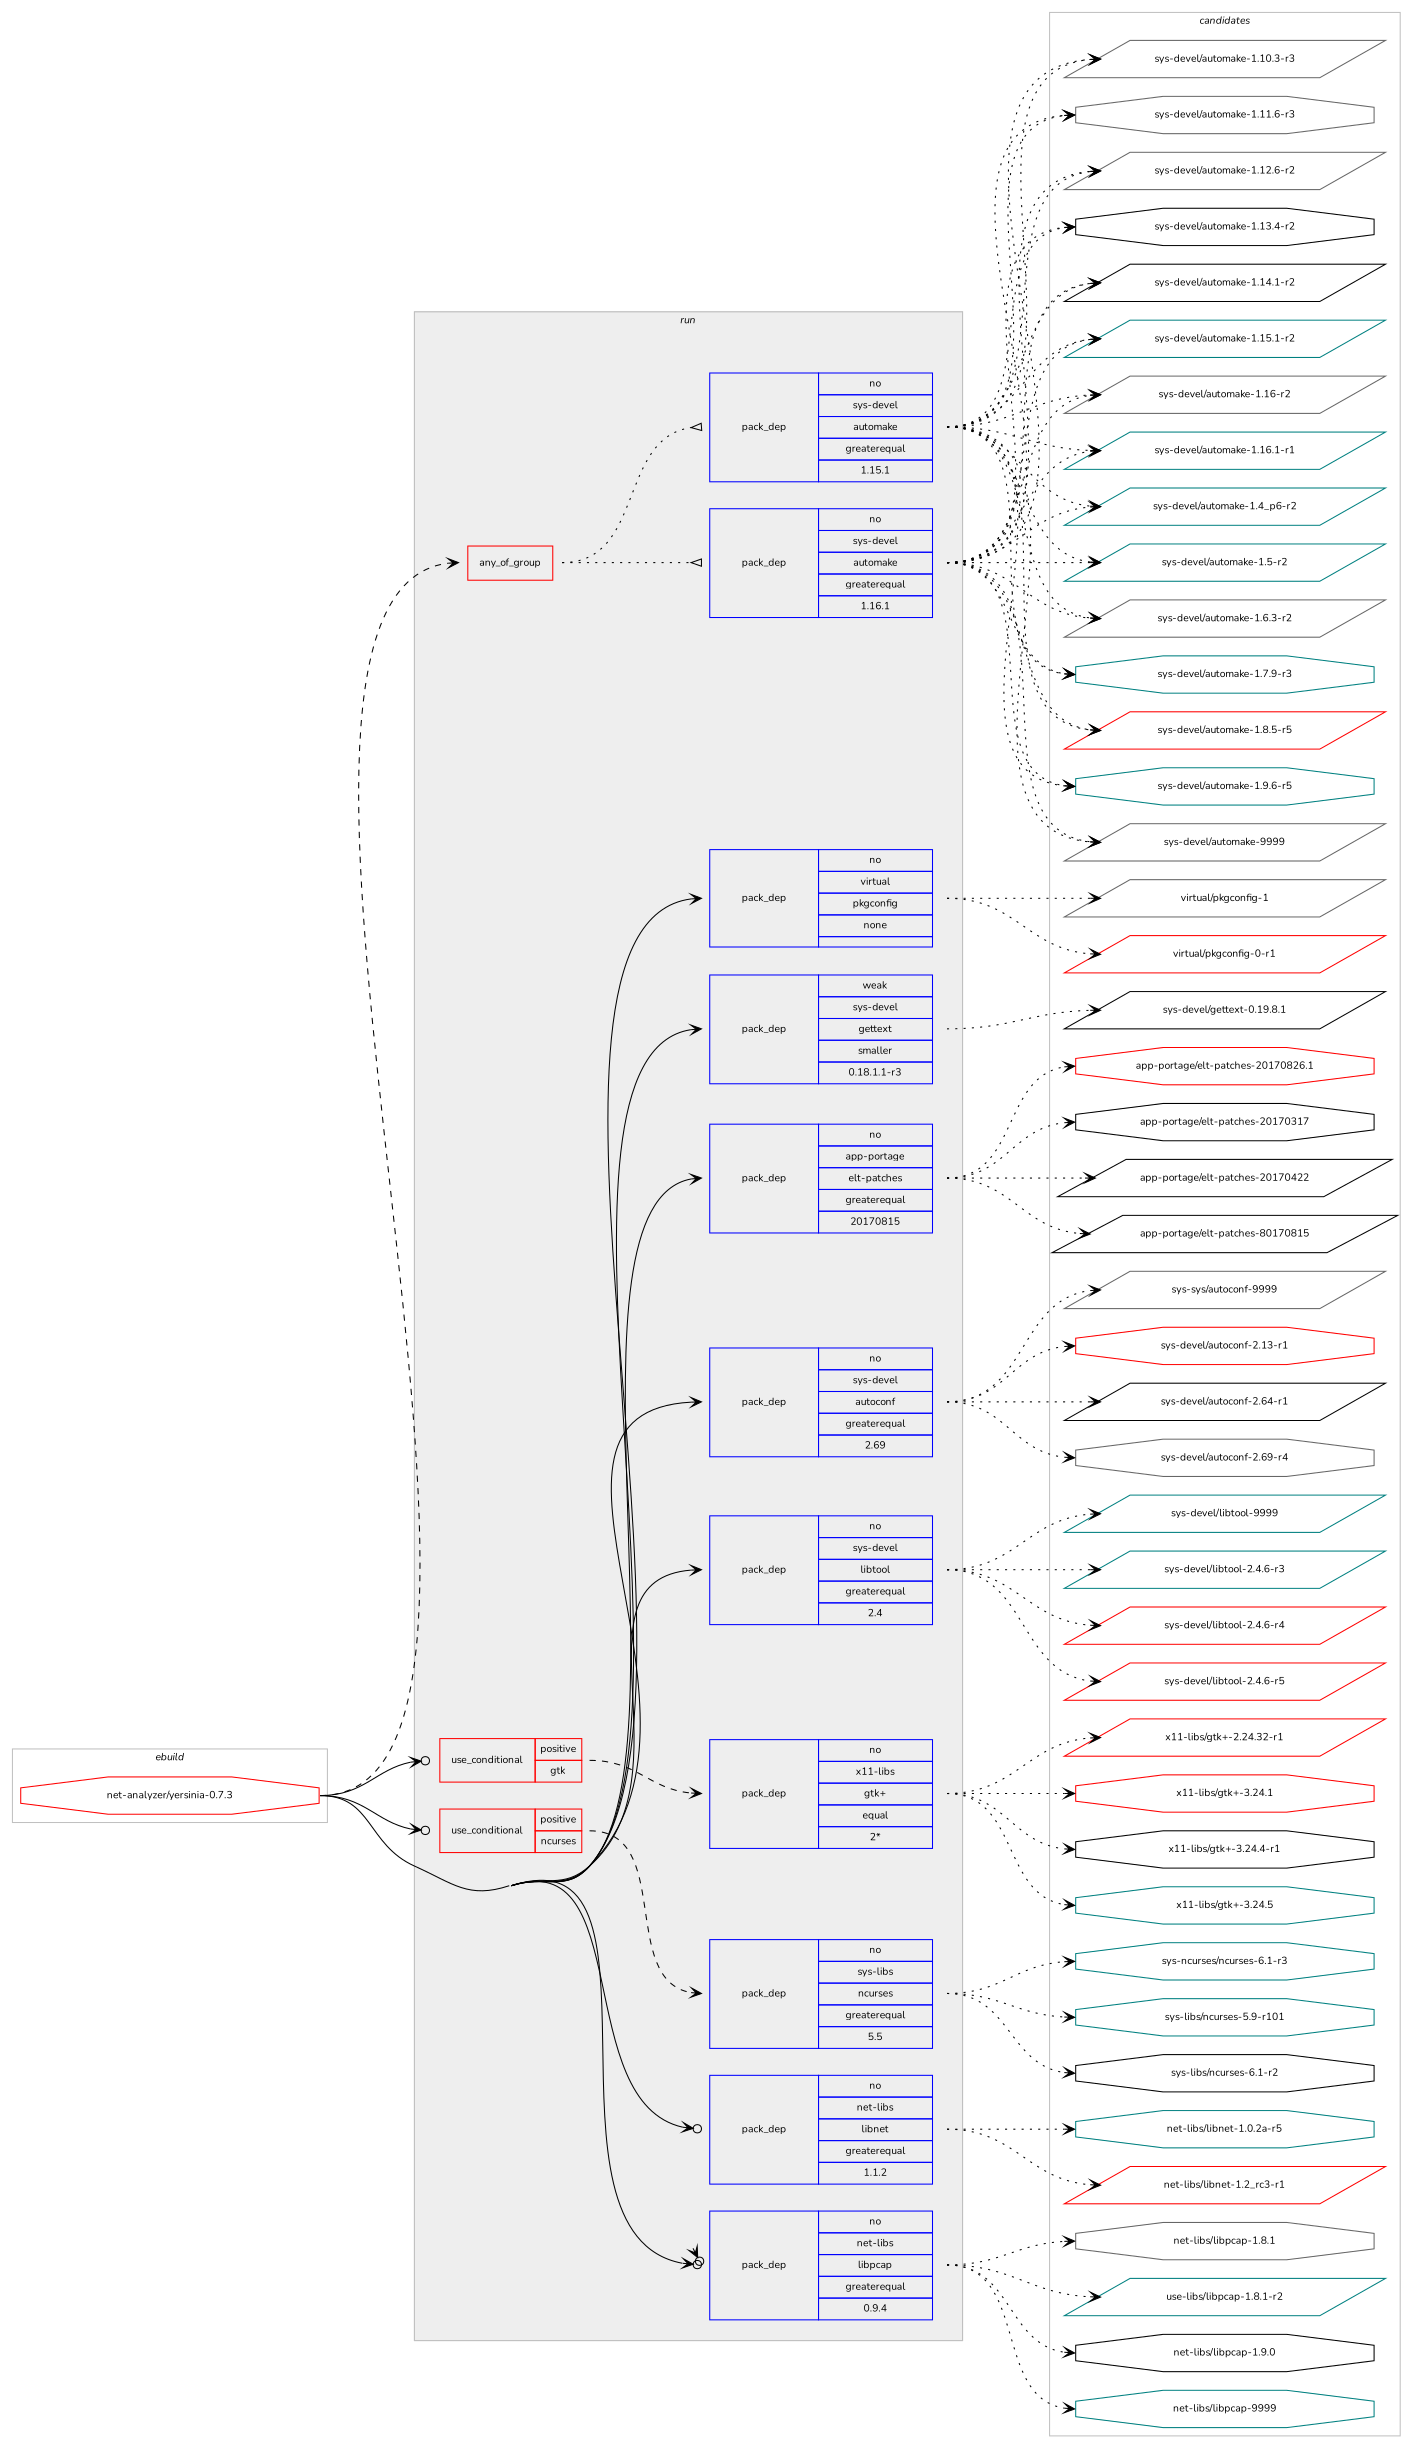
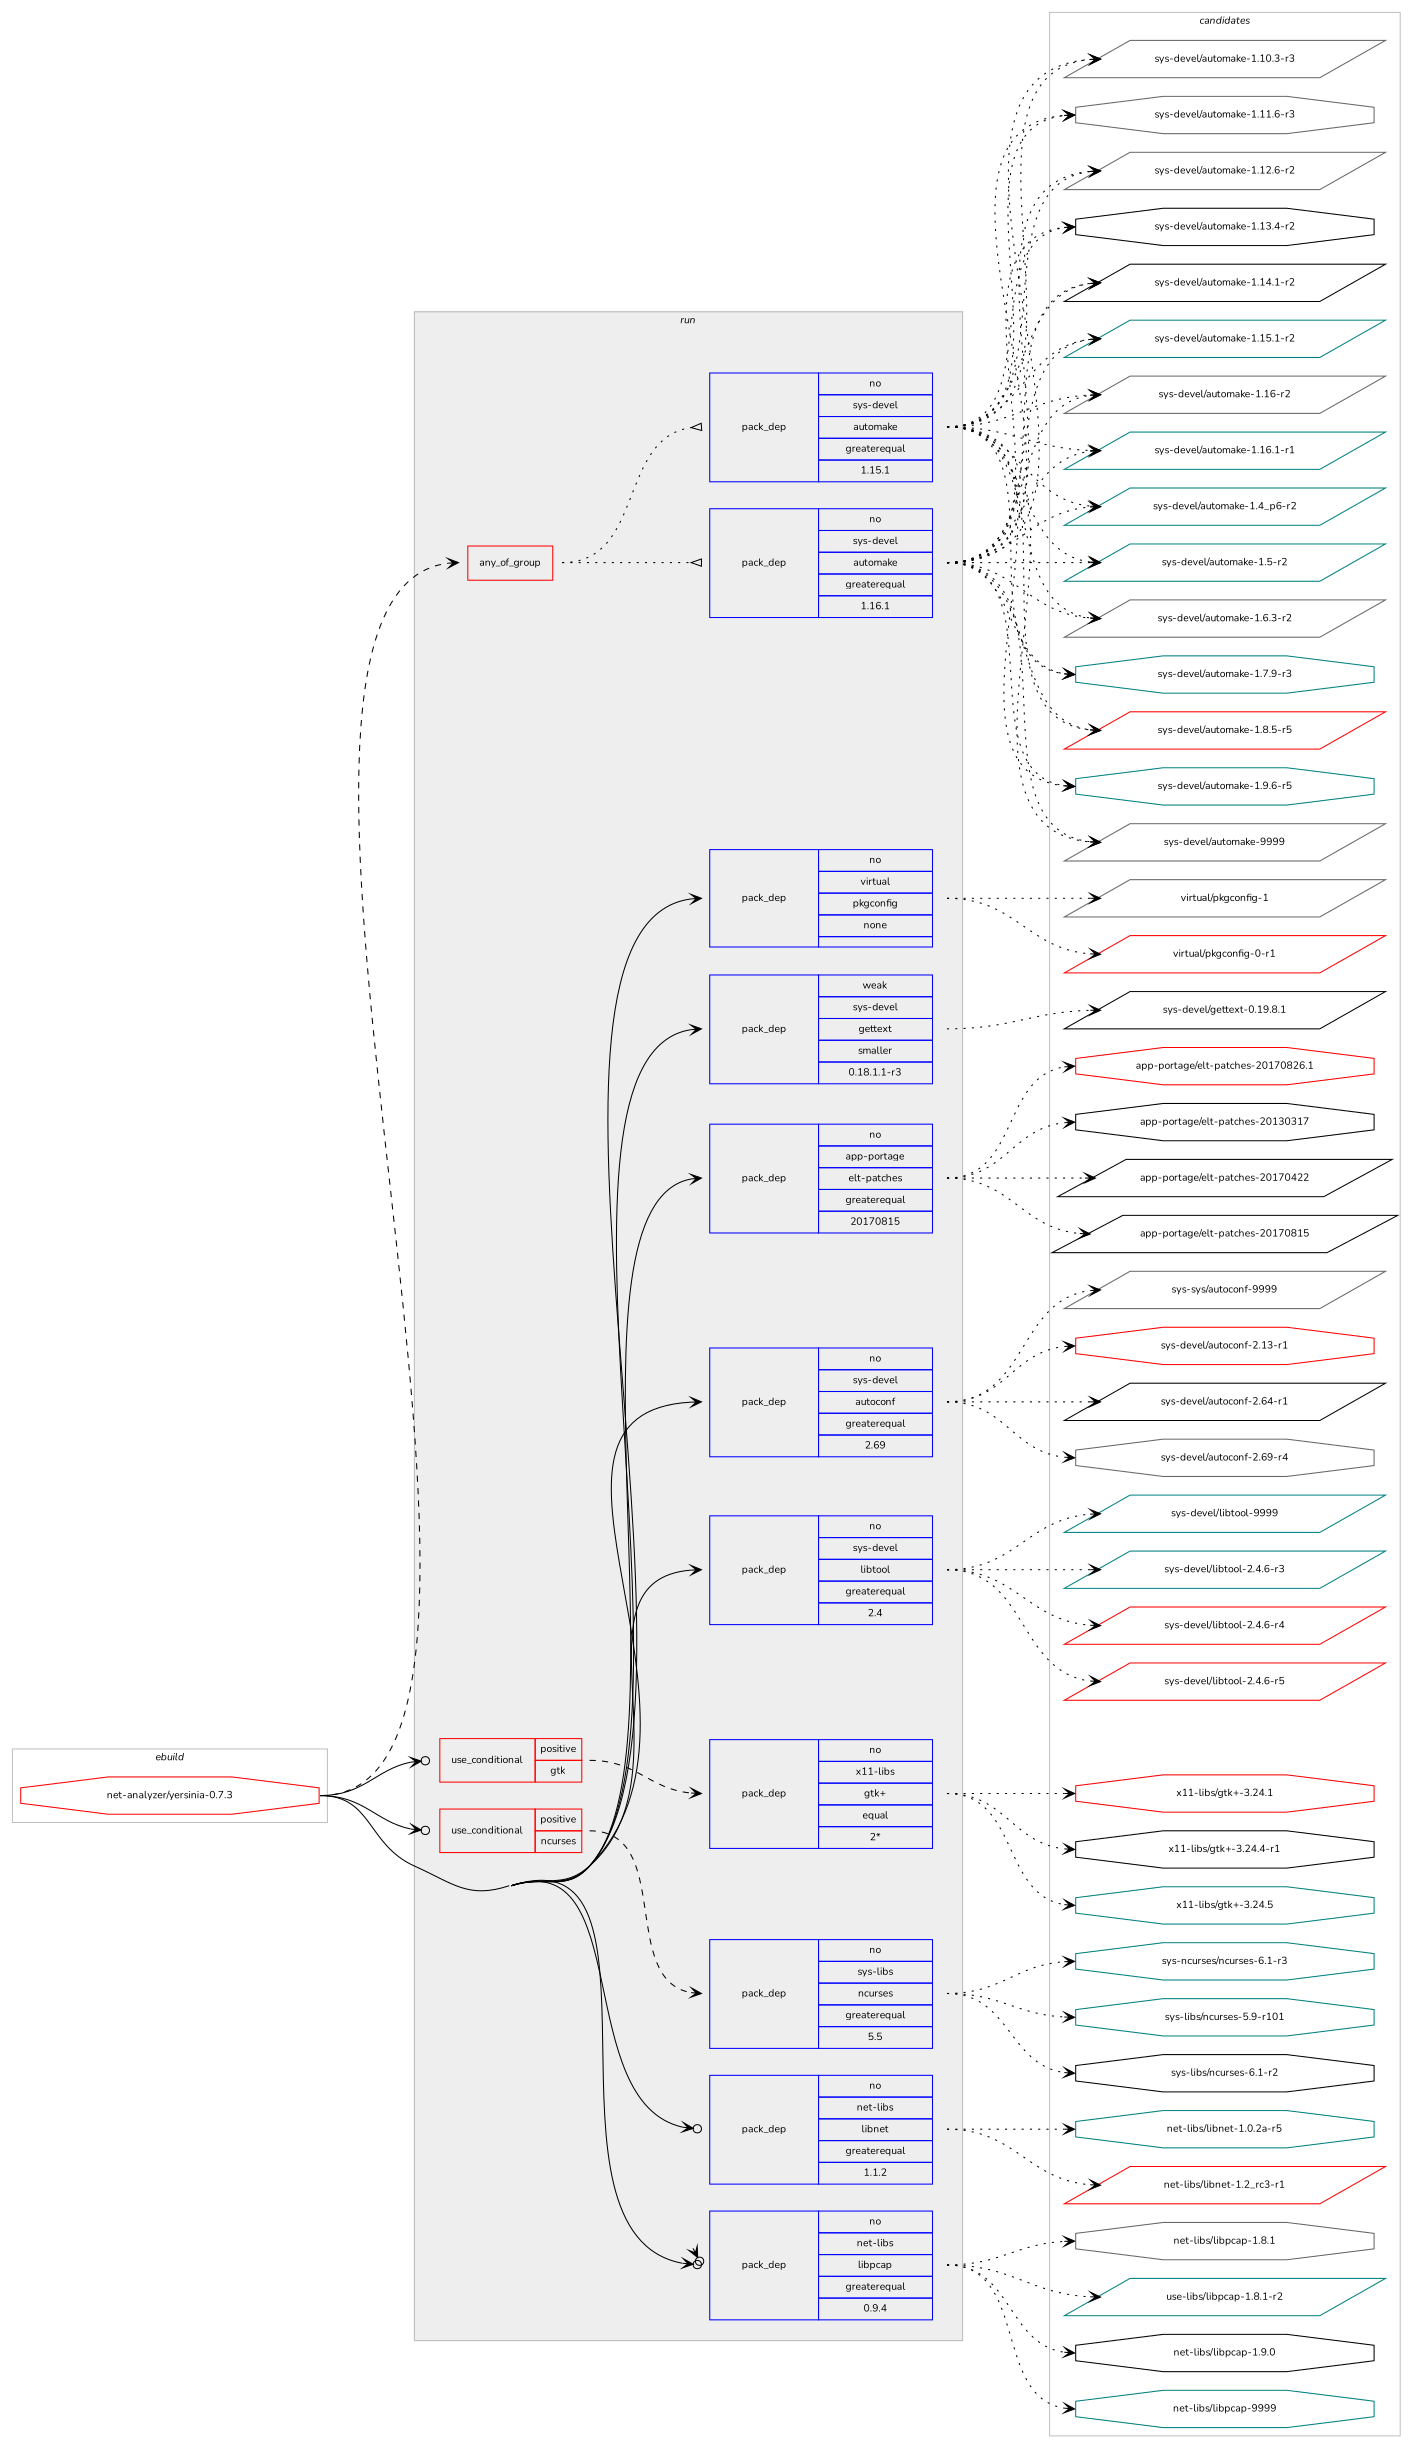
node "app-portage/elt-patches-20170317": label "app-portage/elt-patches-20170317" -> "app-portage/elt-patches-20130317"
node "app-portage/elt-patches-80170815": label "app-portage/elt-patches-80170815" -> "app-portage/elt-patches-20170815"
node "x11-libs/gtk+-2.24.32-r1": removed
